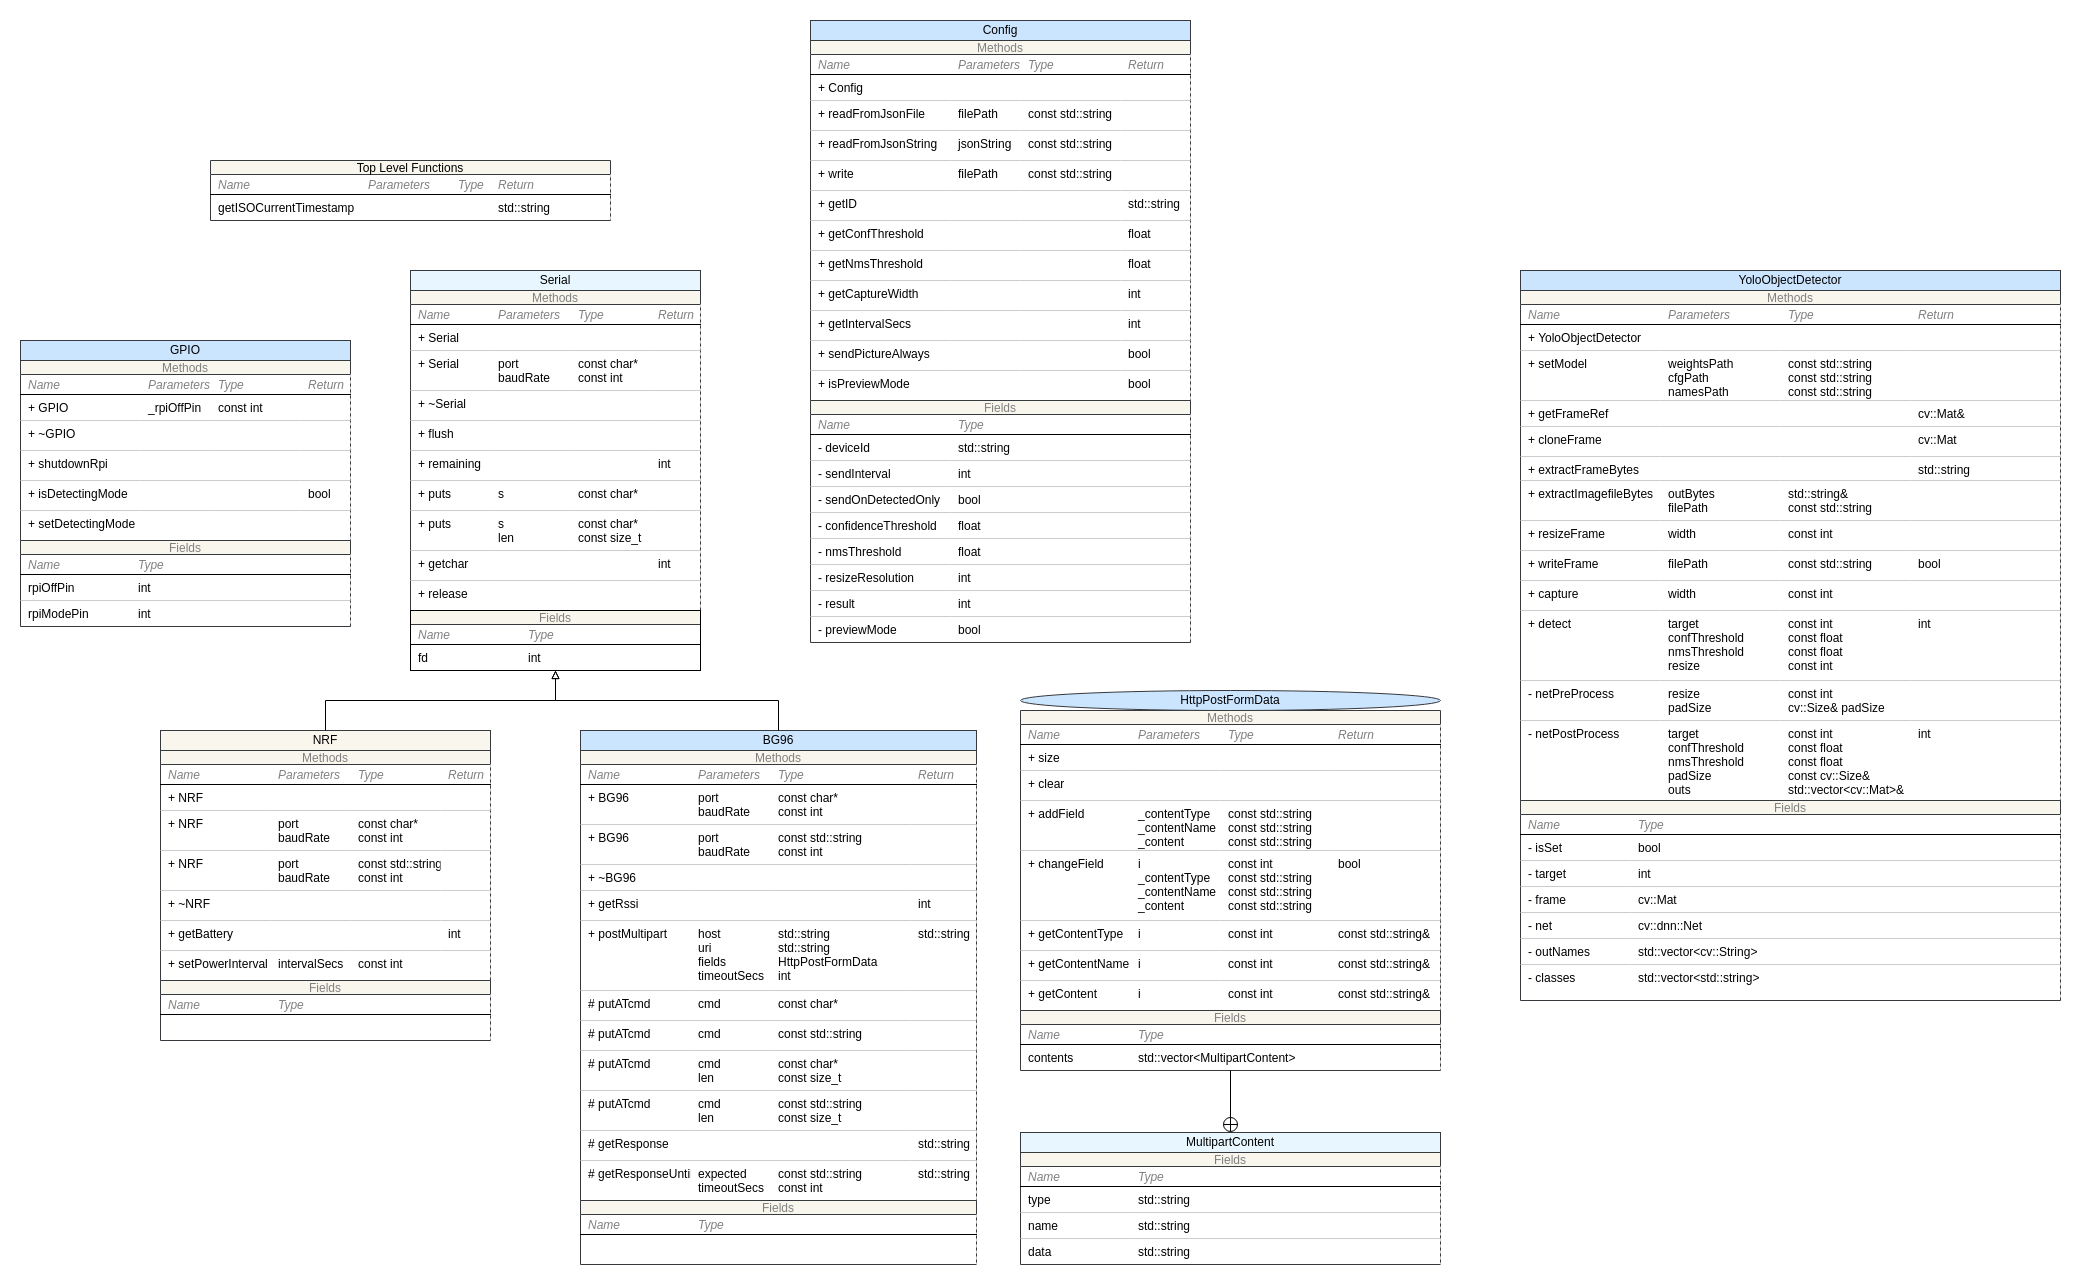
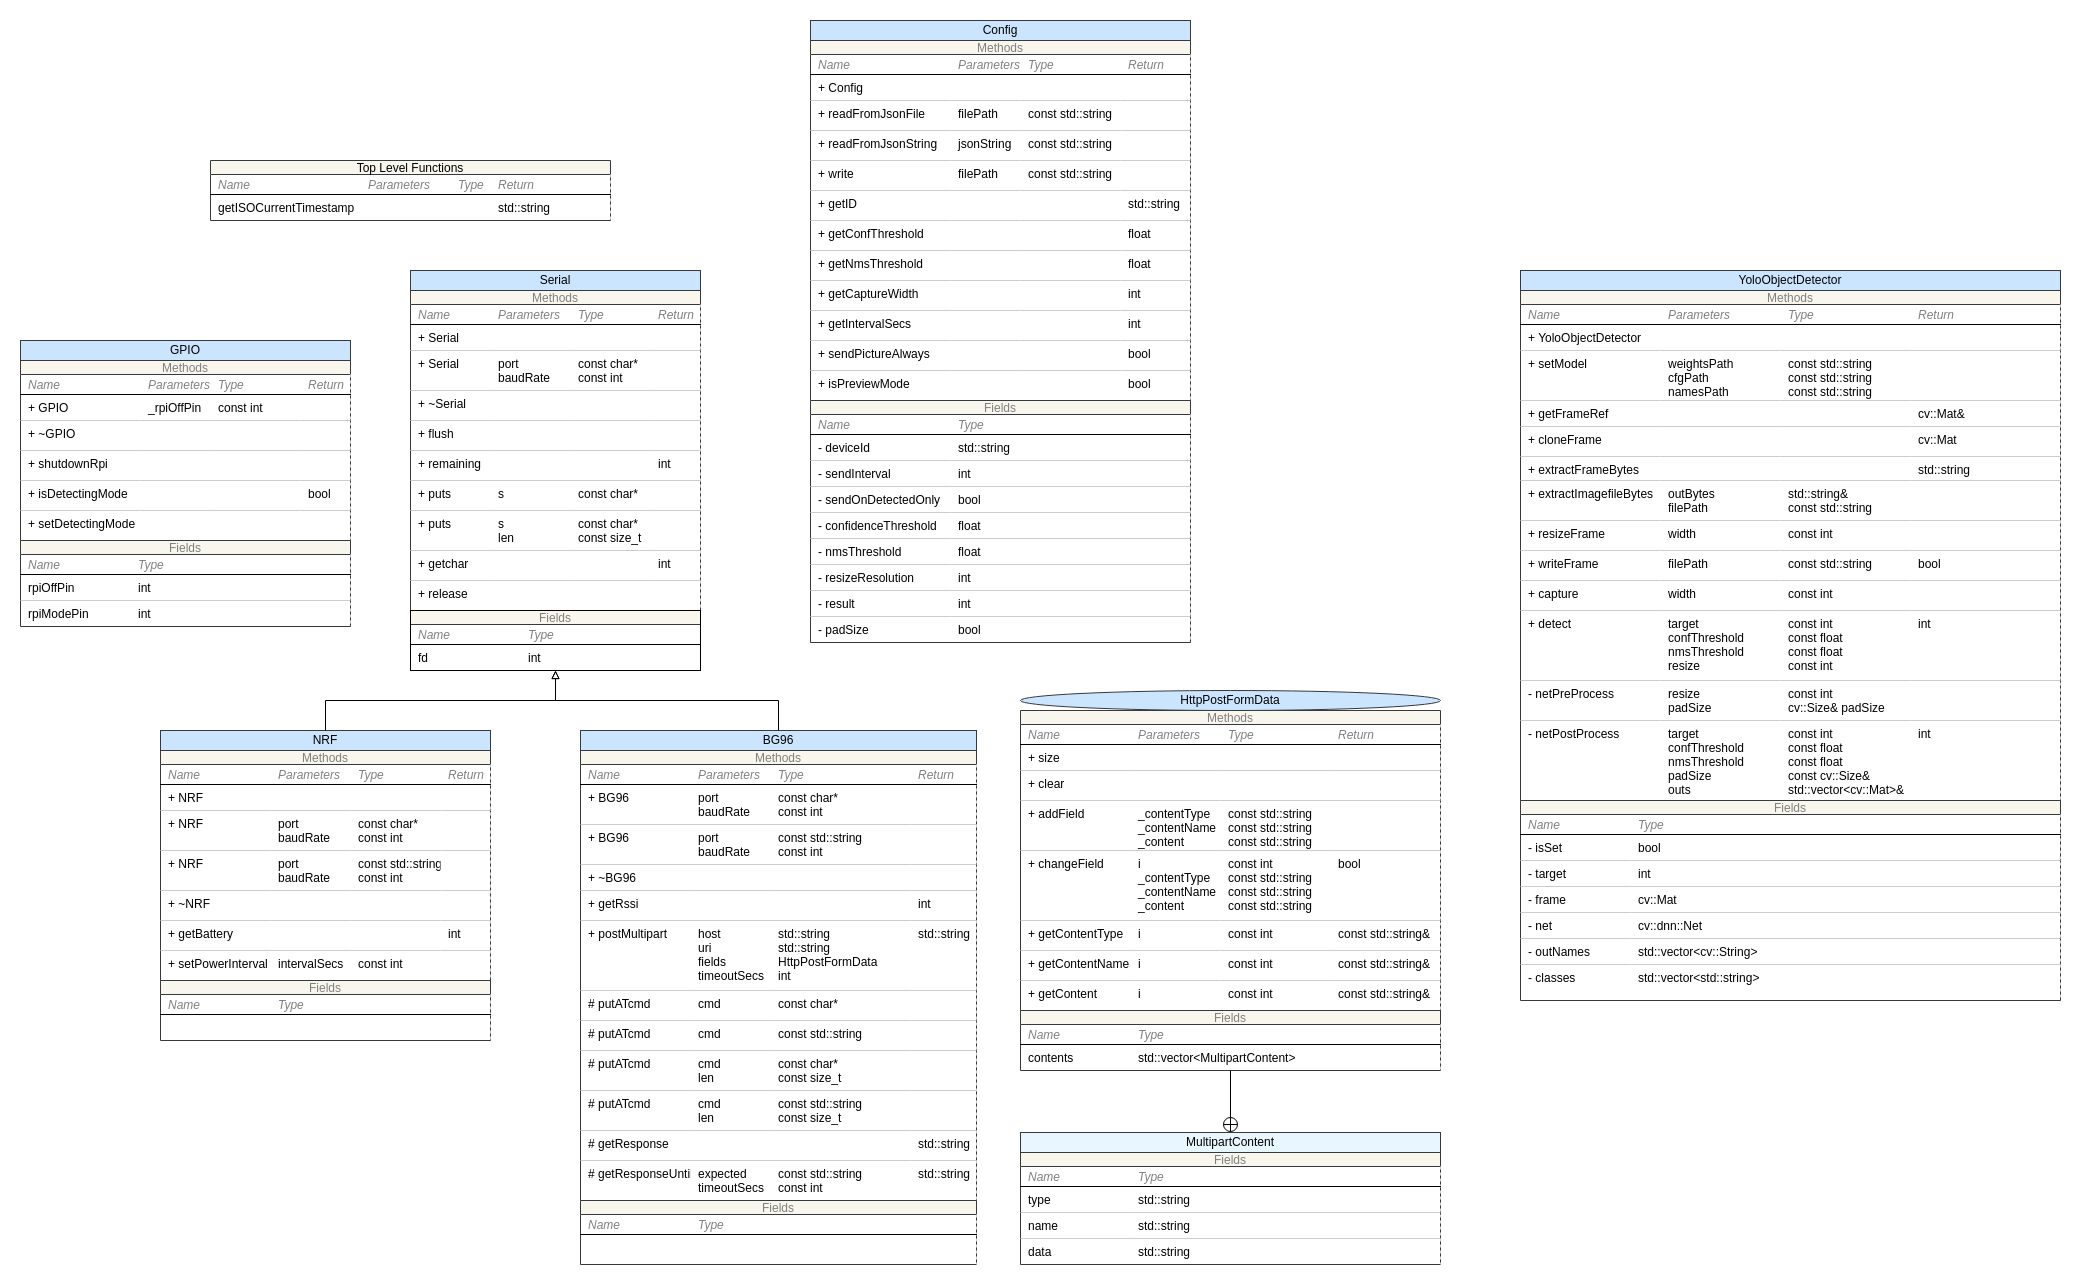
node "Serial": fillcolor #e8f7ff -> #cce5ff
node "- previewMode": label "- previewMode" -> "- padSize"
node "NRF": fillcolor #f9f7ed -> #cce5ff
